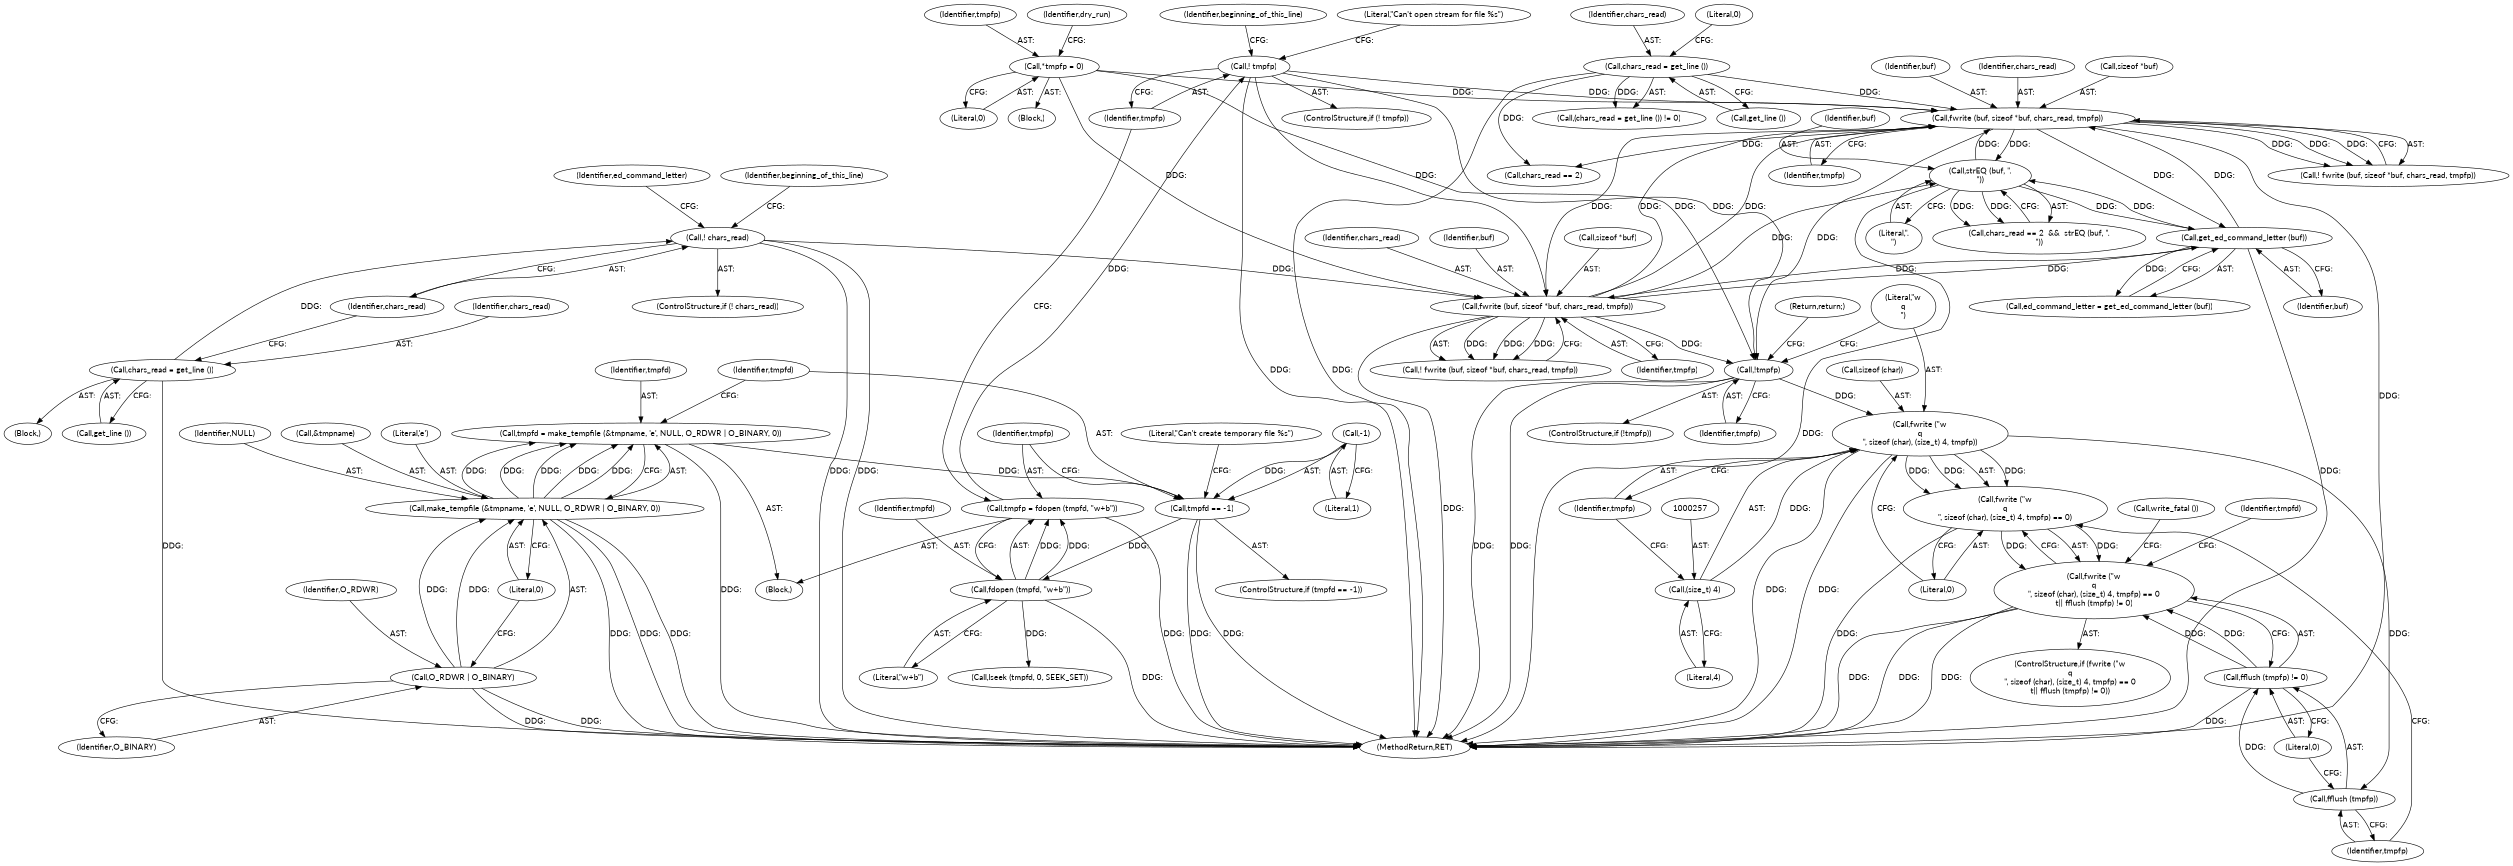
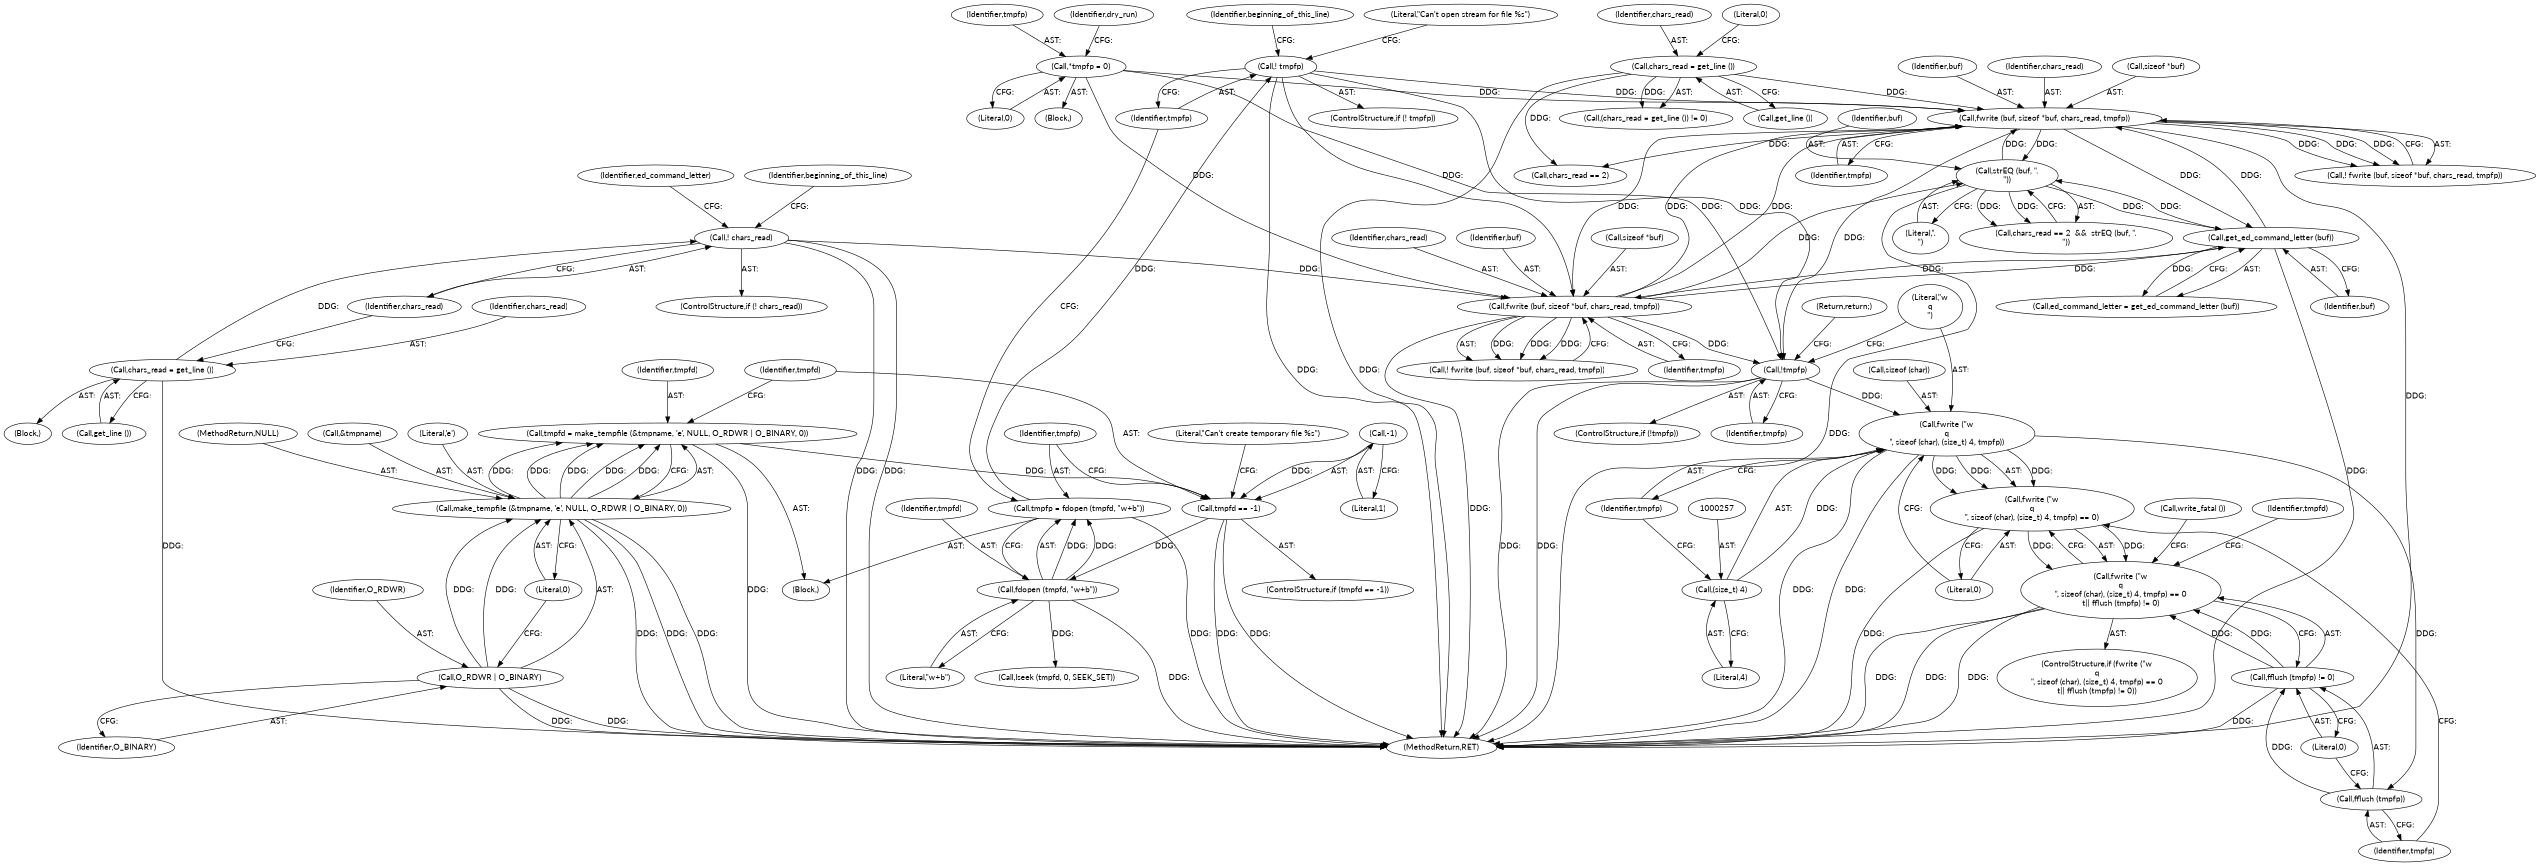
node "(Identifier,NULL)": label "(Identifier,NULL)" -> "(MethodReturn,NULL)"
